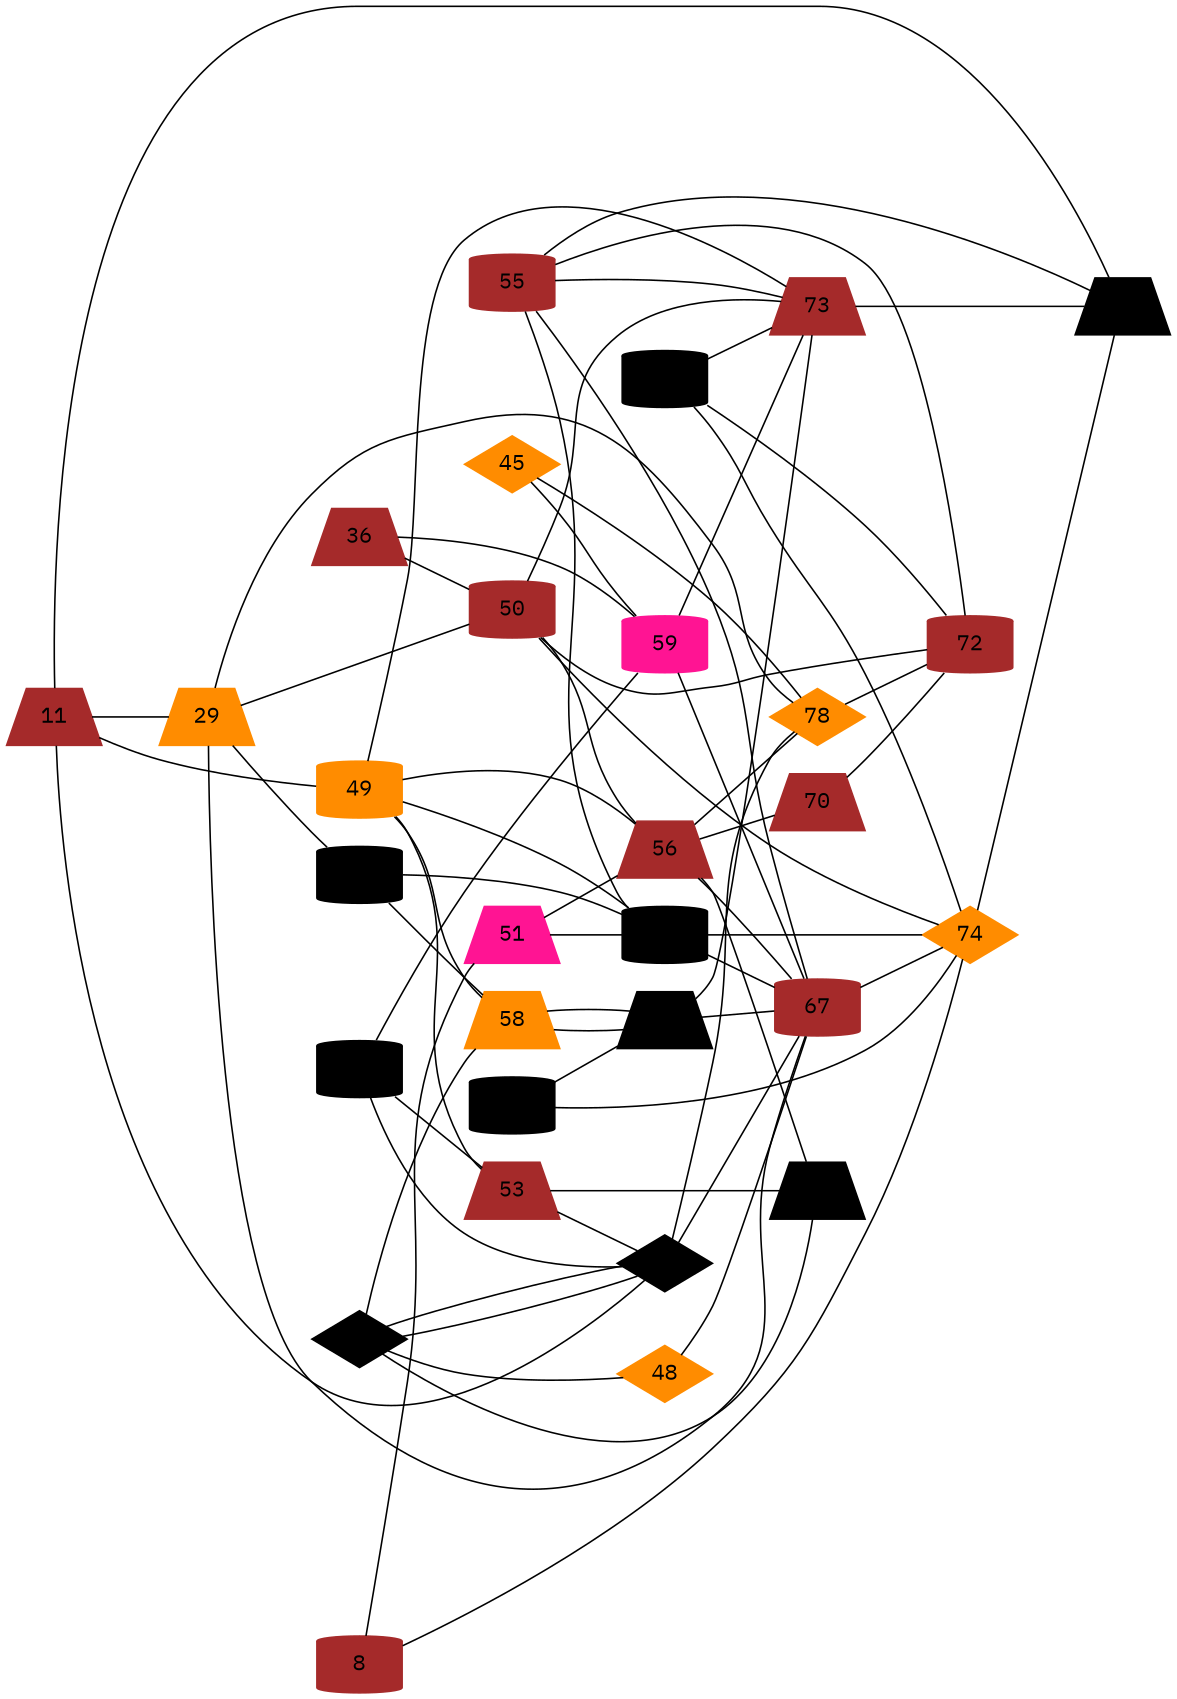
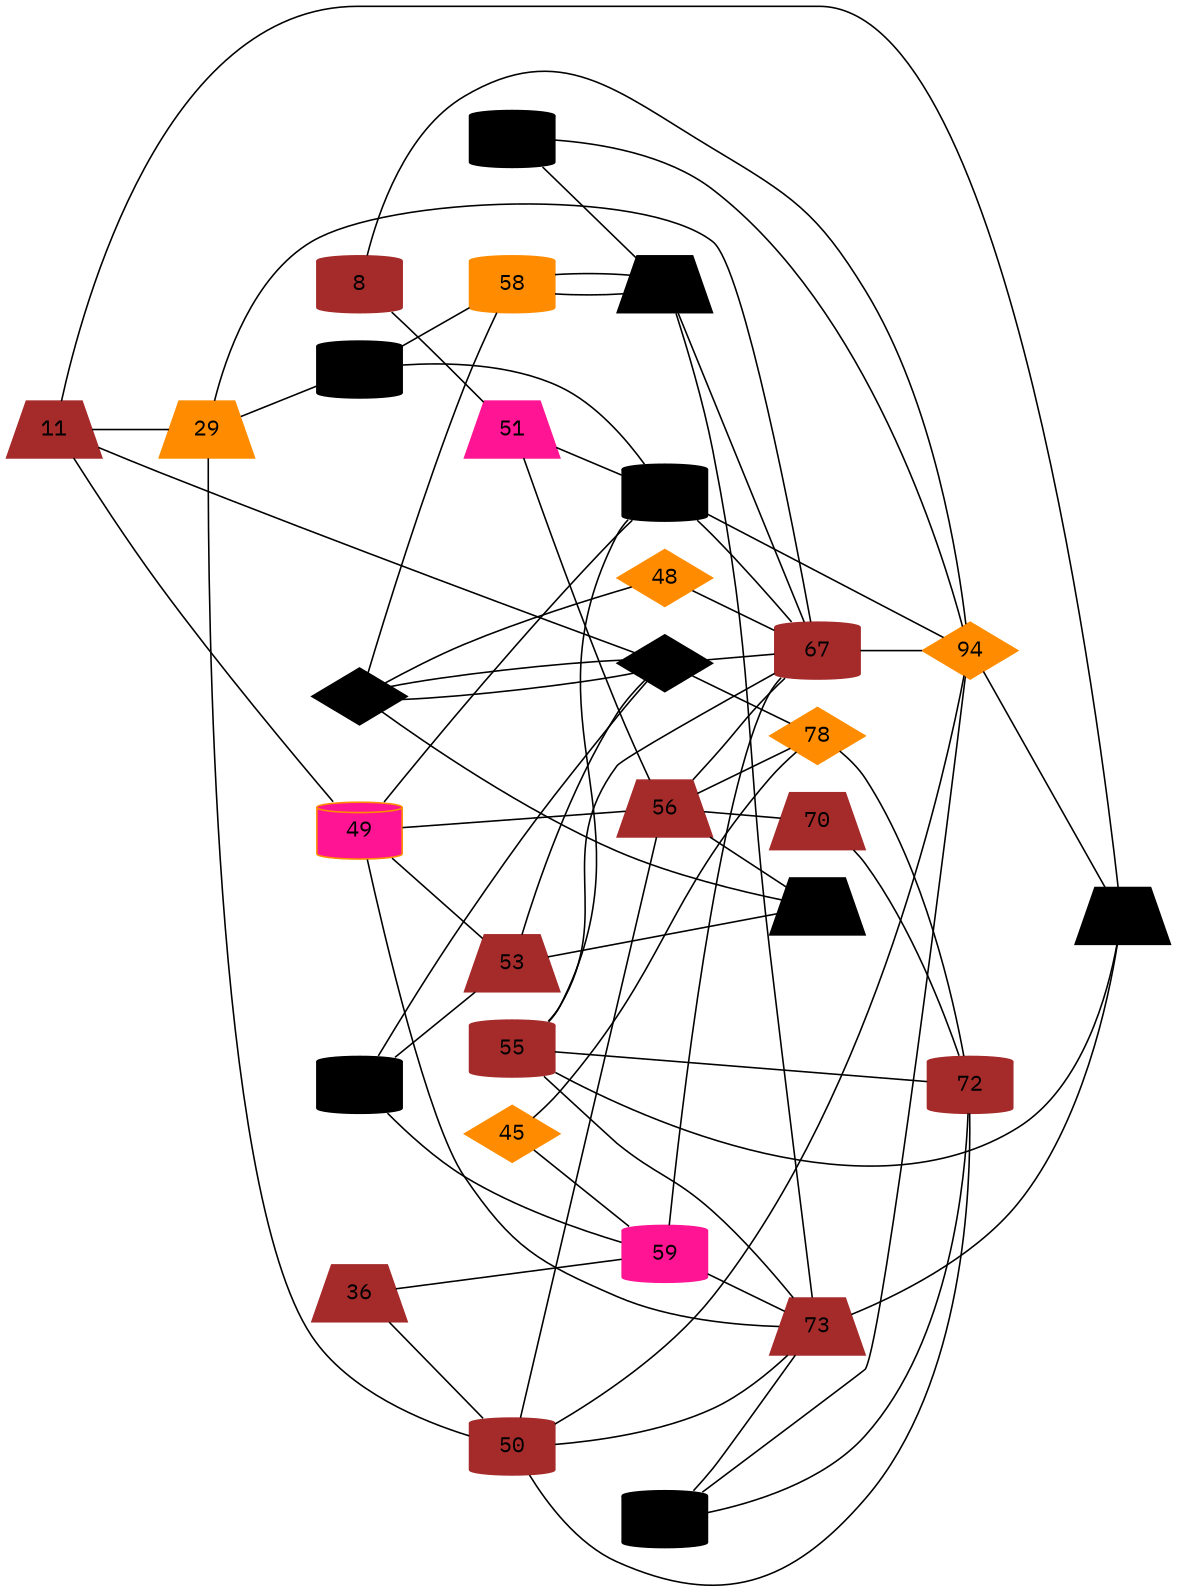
edge "29" -- "78": removed
node "49": fillcolor darkorange -> deeppink
node "74": label "74" -> "94"
edge "49" -- "58": removed
node "58": shape trapezium -> cylinder
